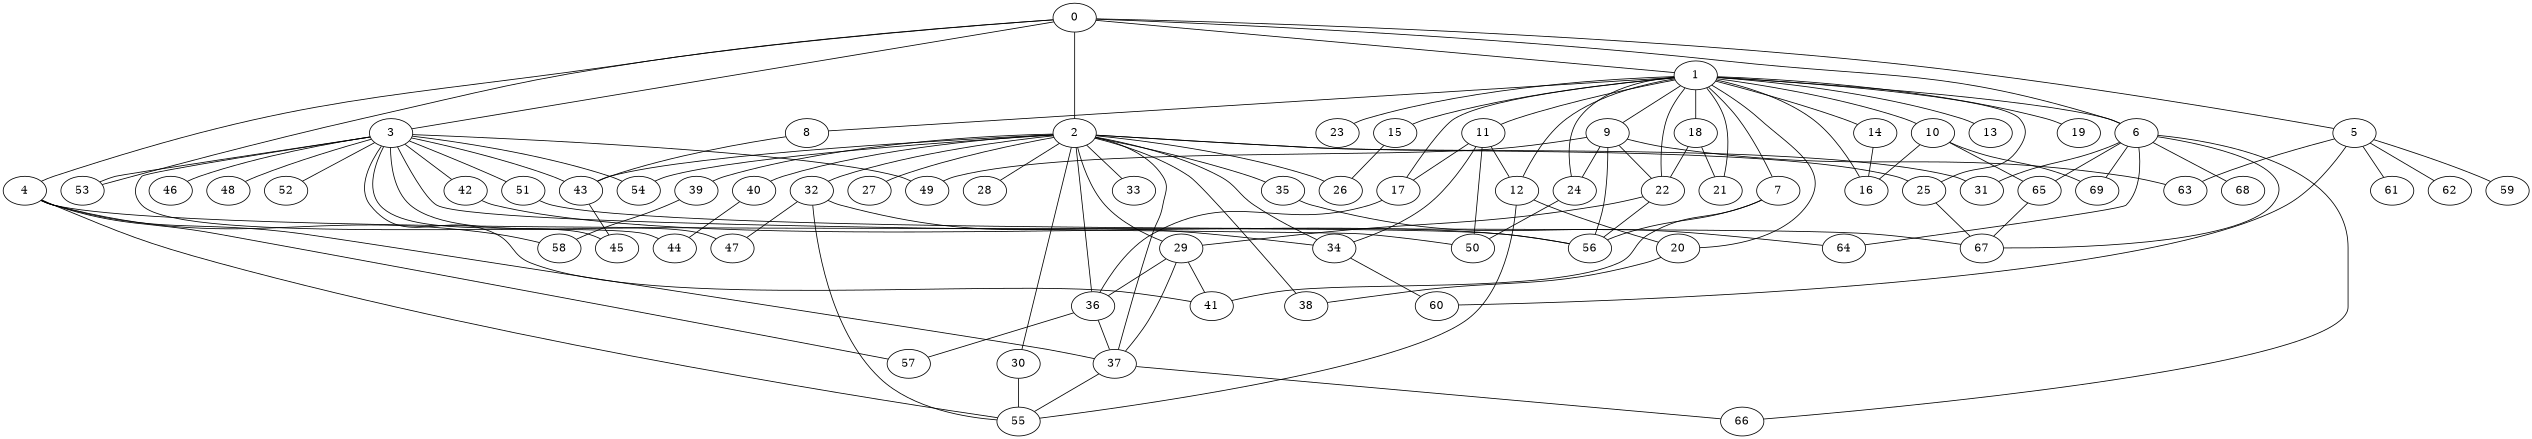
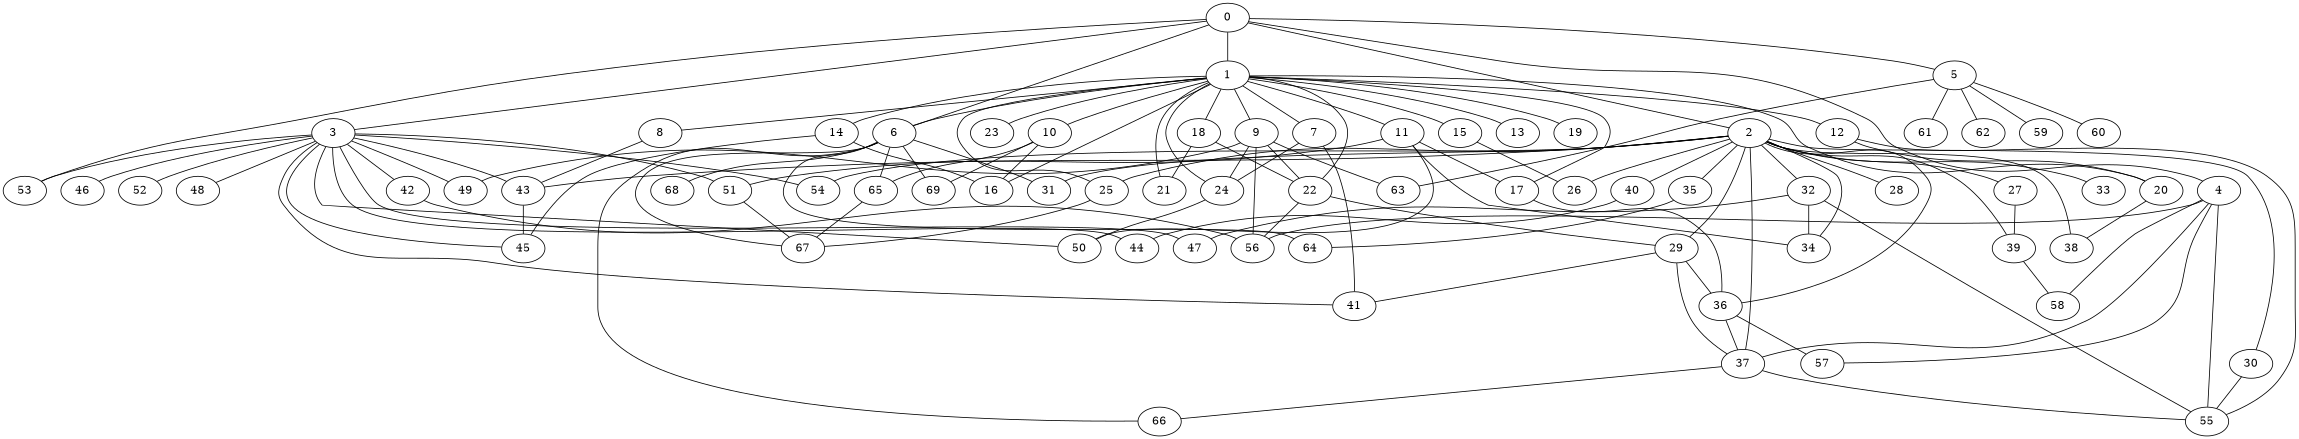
edge "11" -- "12": now "11" -- "51"
edge "14" -- "45": added
edge "27" -- "39": added
edge "7" -- "56": now "7" -- "24"
edge "34" -- "60": removed
